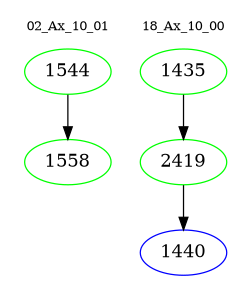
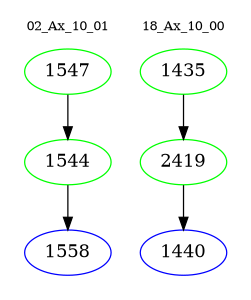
node "1547": added
node "1558": color green -> blue
